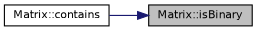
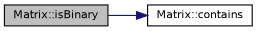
edge "Matrix::contains" -> "Matrix::isBinary": reversed
